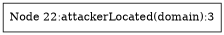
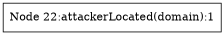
node "Node 22:attackerLocated(domain):3": label "Node 22:attackerLocated(domain):3" -> "Node 22:attackerLocated(domain):1"
